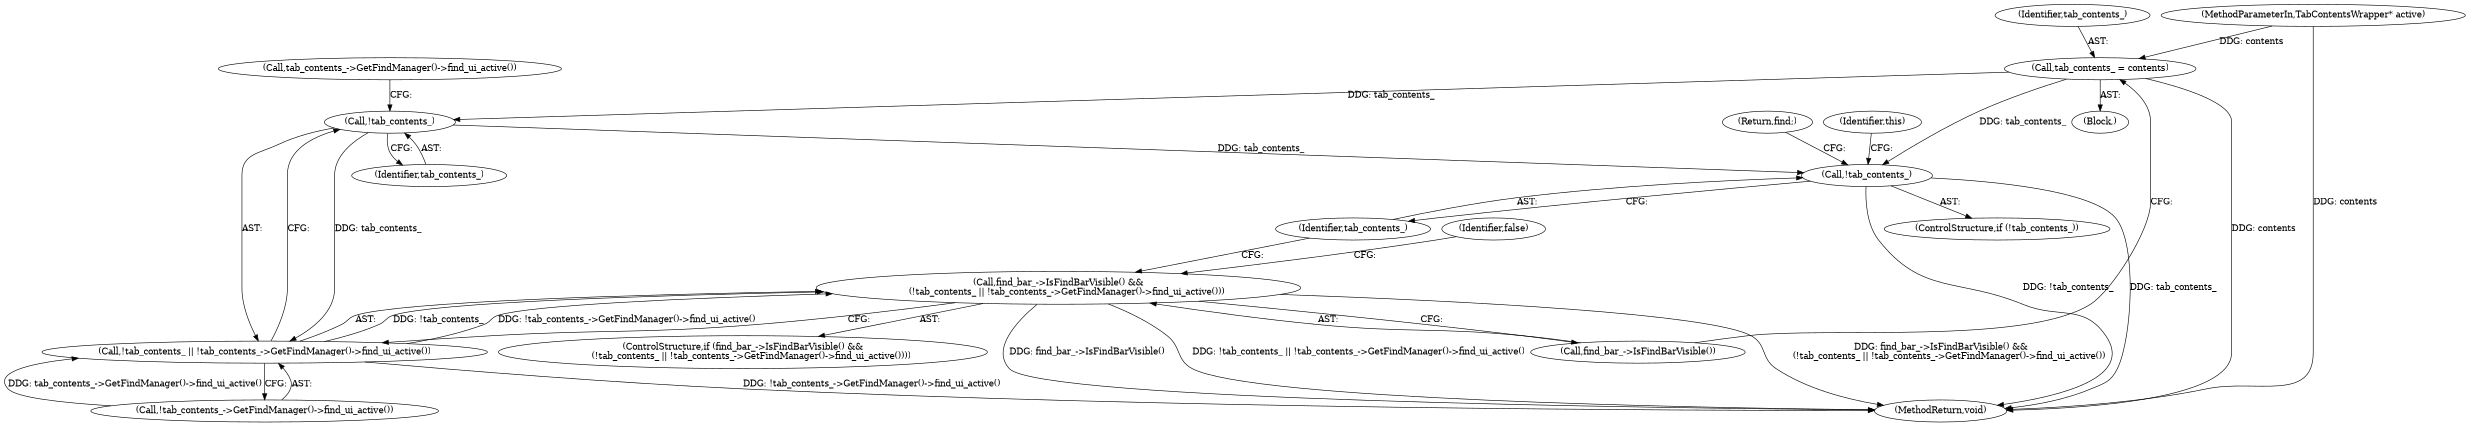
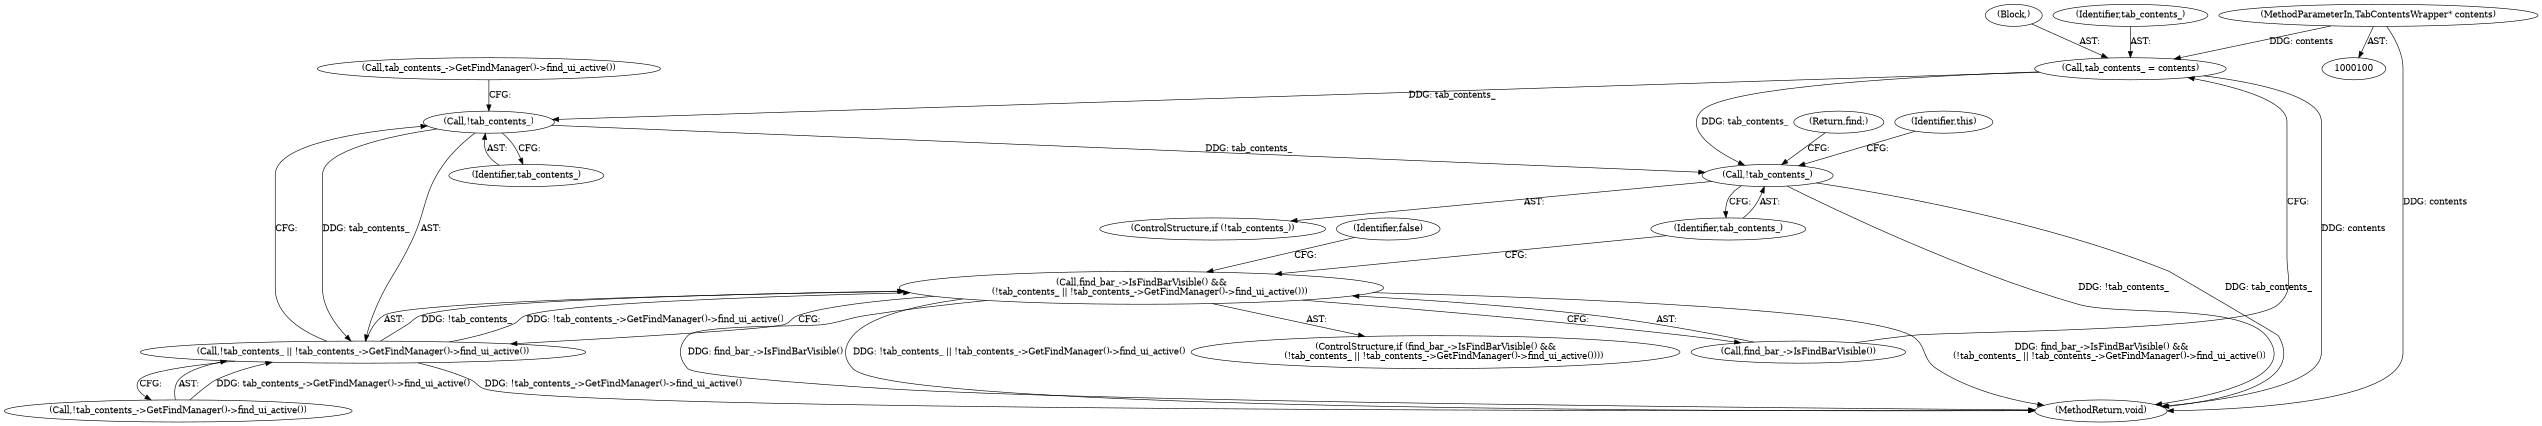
node "(MethodParameterIn,TabContentsWrapper* active)": label "(MethodParameterIn,TabContentsWrapper* active)" -> "(MethodParameterIn,TabContentsWrapper* contents)"
node "1000100": added
edge "(Call,tab_contents_ = contents)" -> "(Block,)": reversed
